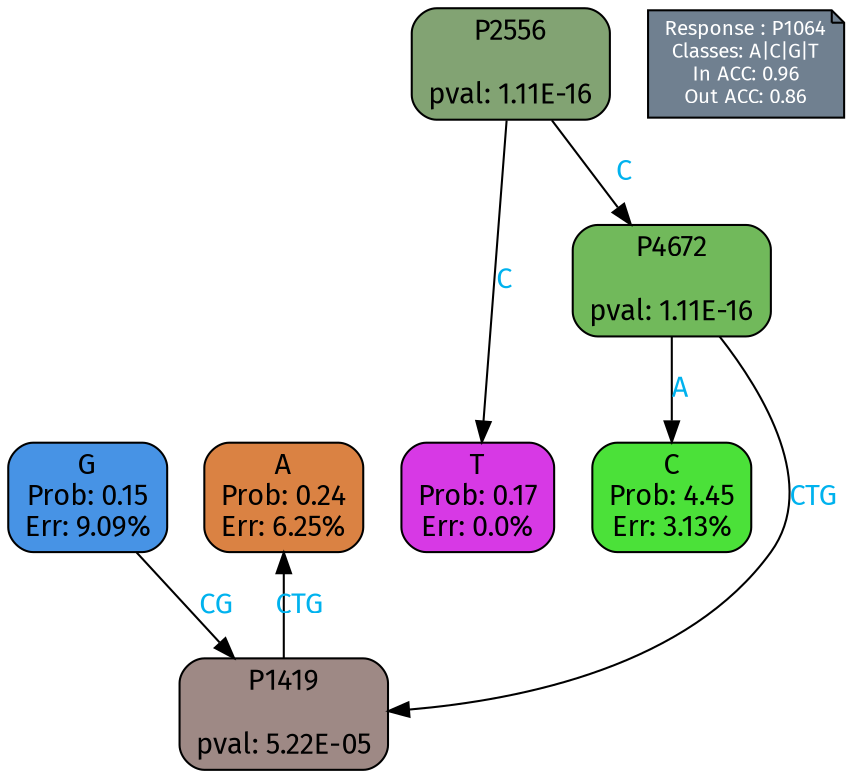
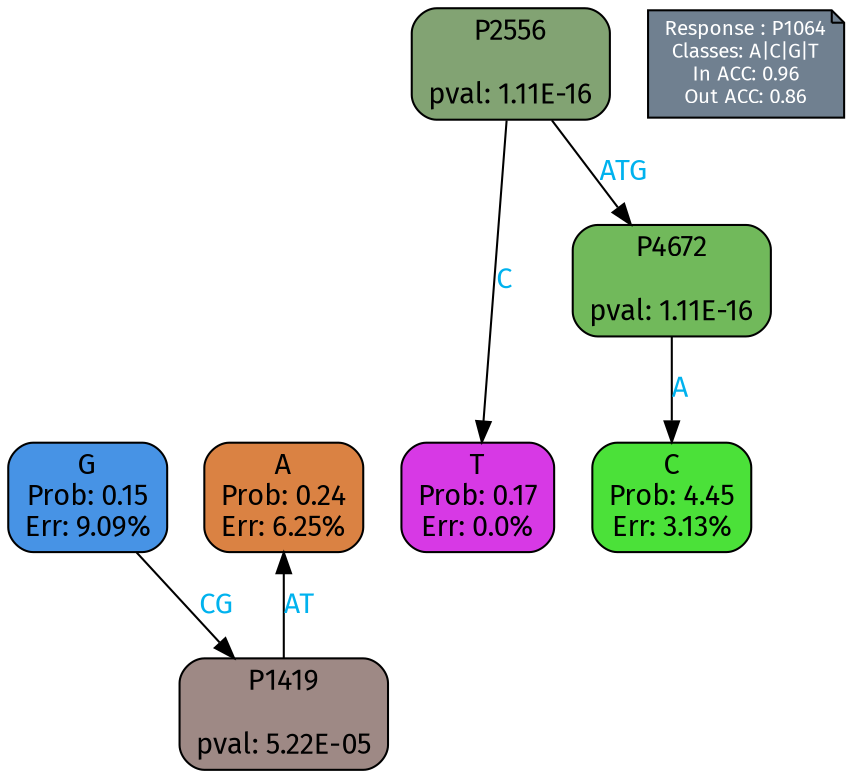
edge "P2556 pval: 1.11E-16" -> "P4672 pval: 1.11E-16": label "C" -> "ATG"
edge "P1419 pval: 5.22E-05" -> "A Prob: 0.24 Err: 6.25%": label "CTG" -> "AT"
edge "P4672 pval: 1.11E-16" -> "P1419 pval: 5.22E-05": removed, label "CTG"
